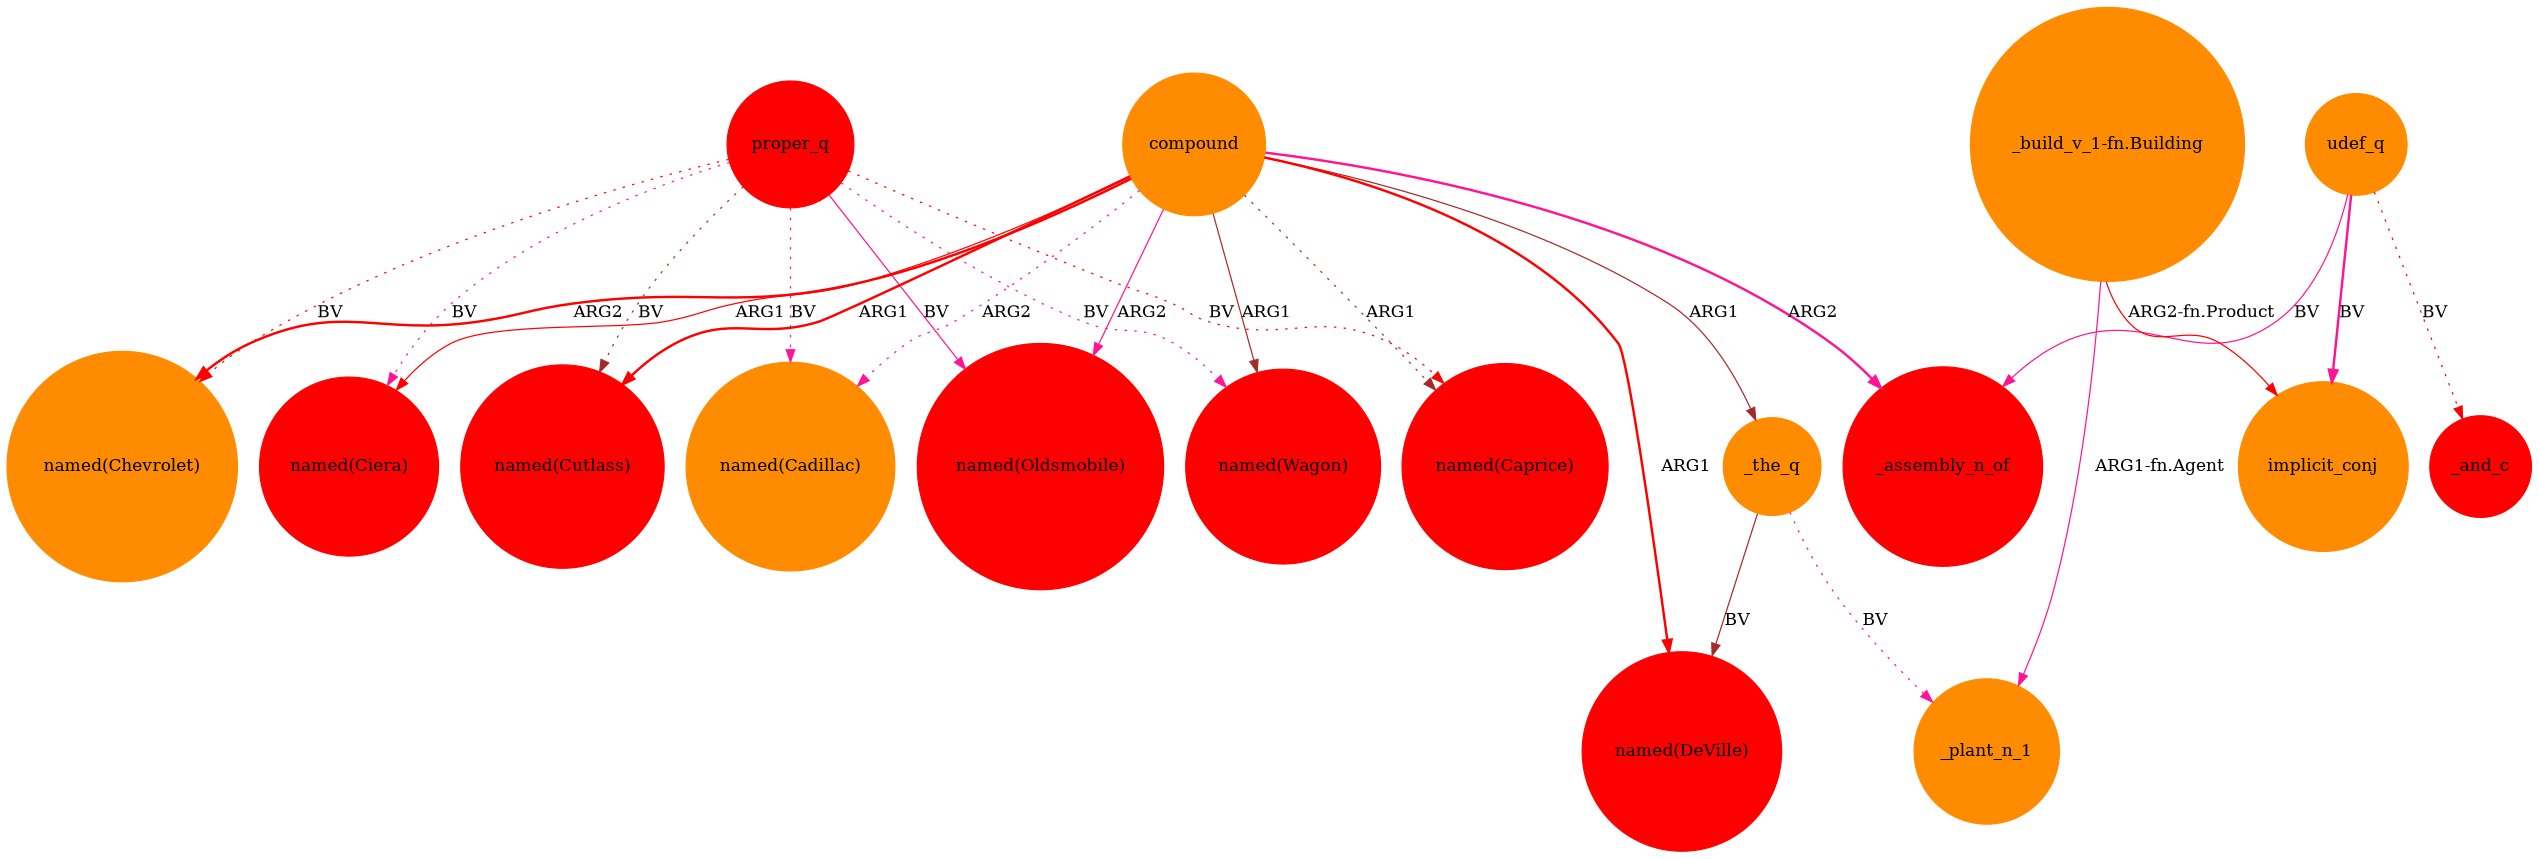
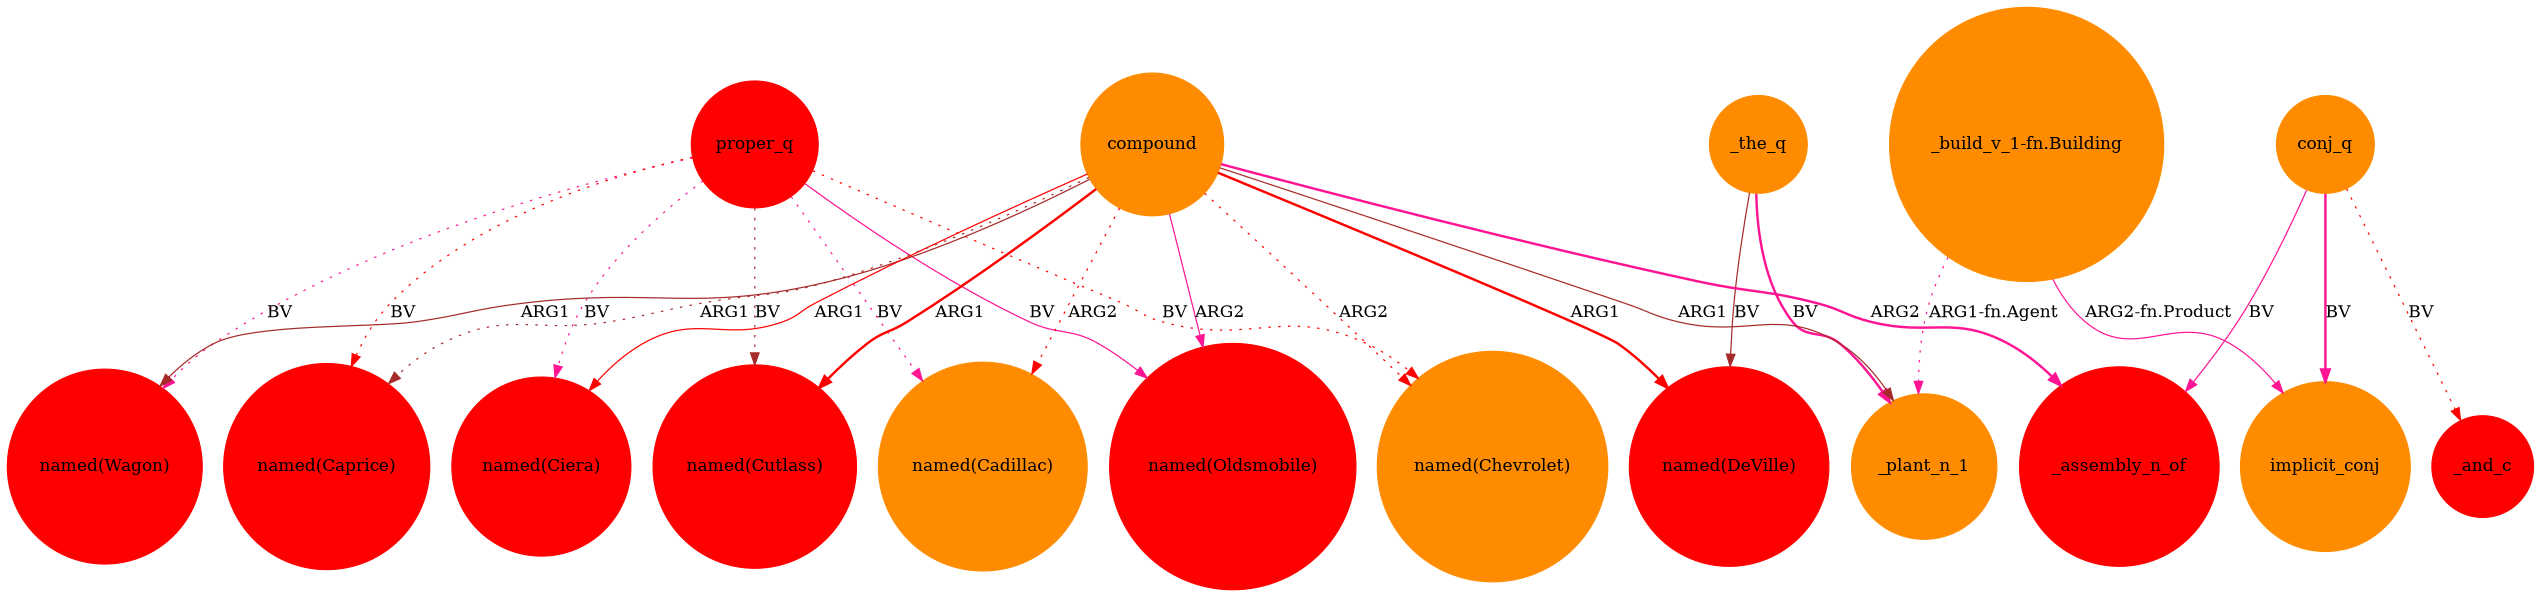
node "udef_q": label "udef_q" -> "conj_q"
edge "compound" -> "_the_q": now "compound" -> "_plant_n_1"
edge "compound" -> "named(Cadillac)": color deeppink -> red
edge "compound" -> "named(Chevrolet)": style bold -> dotted
edge "_build_v_1-fn.Building" -> "implicit_conj": color red -> deeppink
edge "_build_v_1-fn.Building" -> "_plant_n_1": style solid -> dotted
edge "_the_q" -> "_plant_n_1": style dotted -> bold
